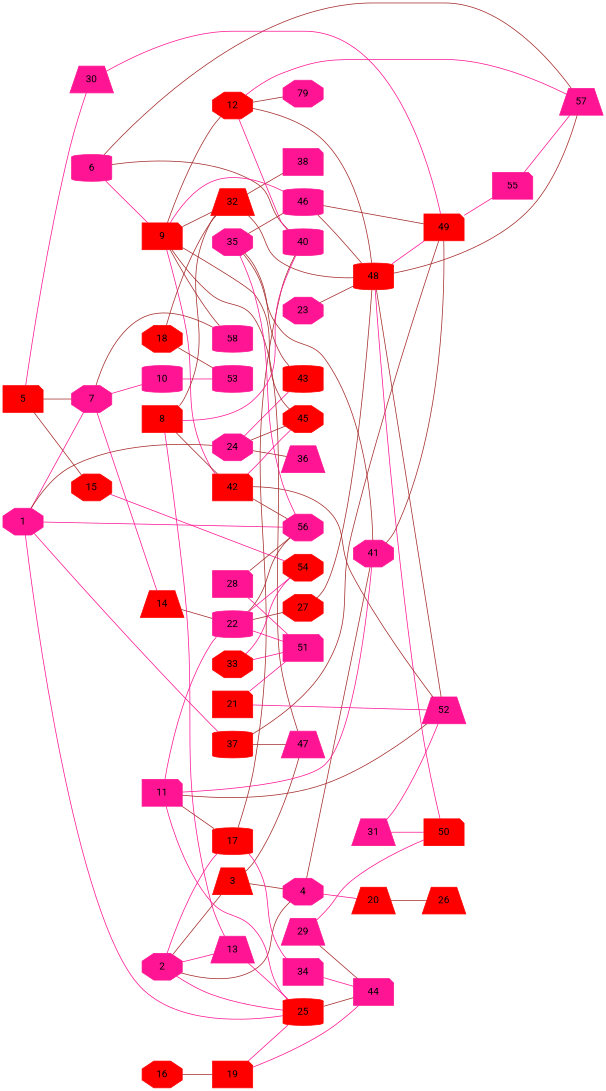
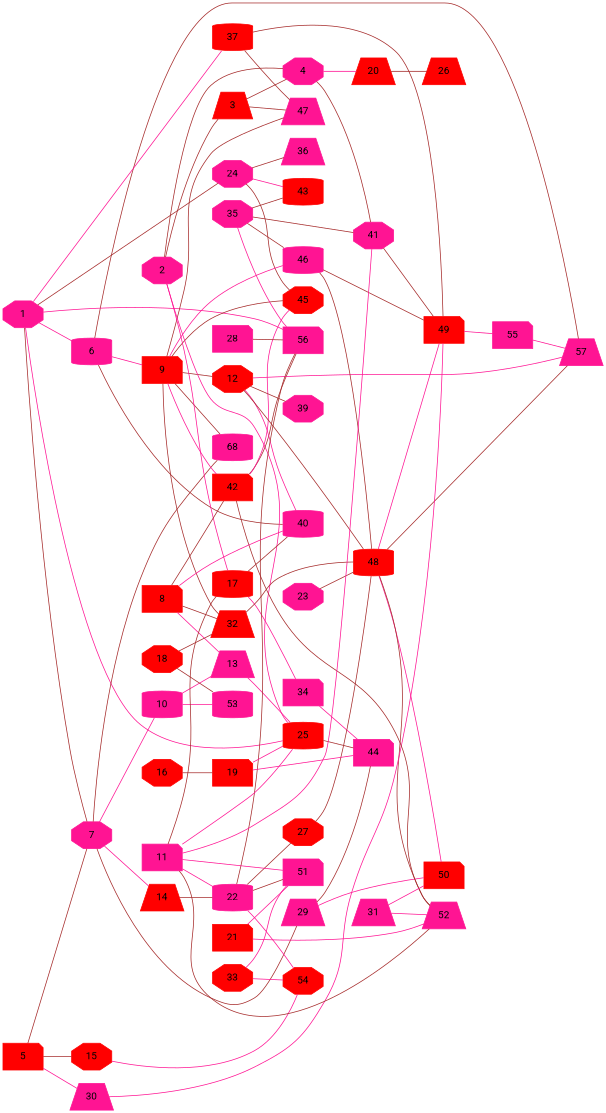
node "79": label "79" -> "39"
node "38": removed
edge "1" -- "6": added
node "58": label "58" -> "68"
edge "7" -- "1": color deeppink -> brown
node "56": shape octagon -> note
edge "28" -- "51": now "11" -- "51"
edge "22" -- "51": color deeppink -> brown
edge "13" -- "2": now "13" -- "10"
edge "7" -- "29": added
